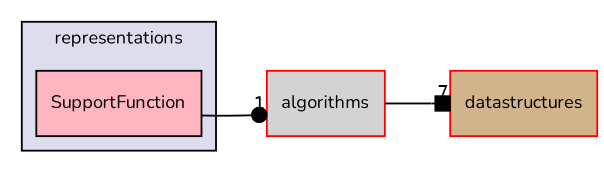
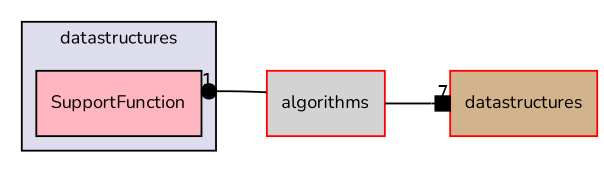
cluster "representations": label "representations" -> "datastructures"
edge "SupportFunction" -> "algorithms": reversed
